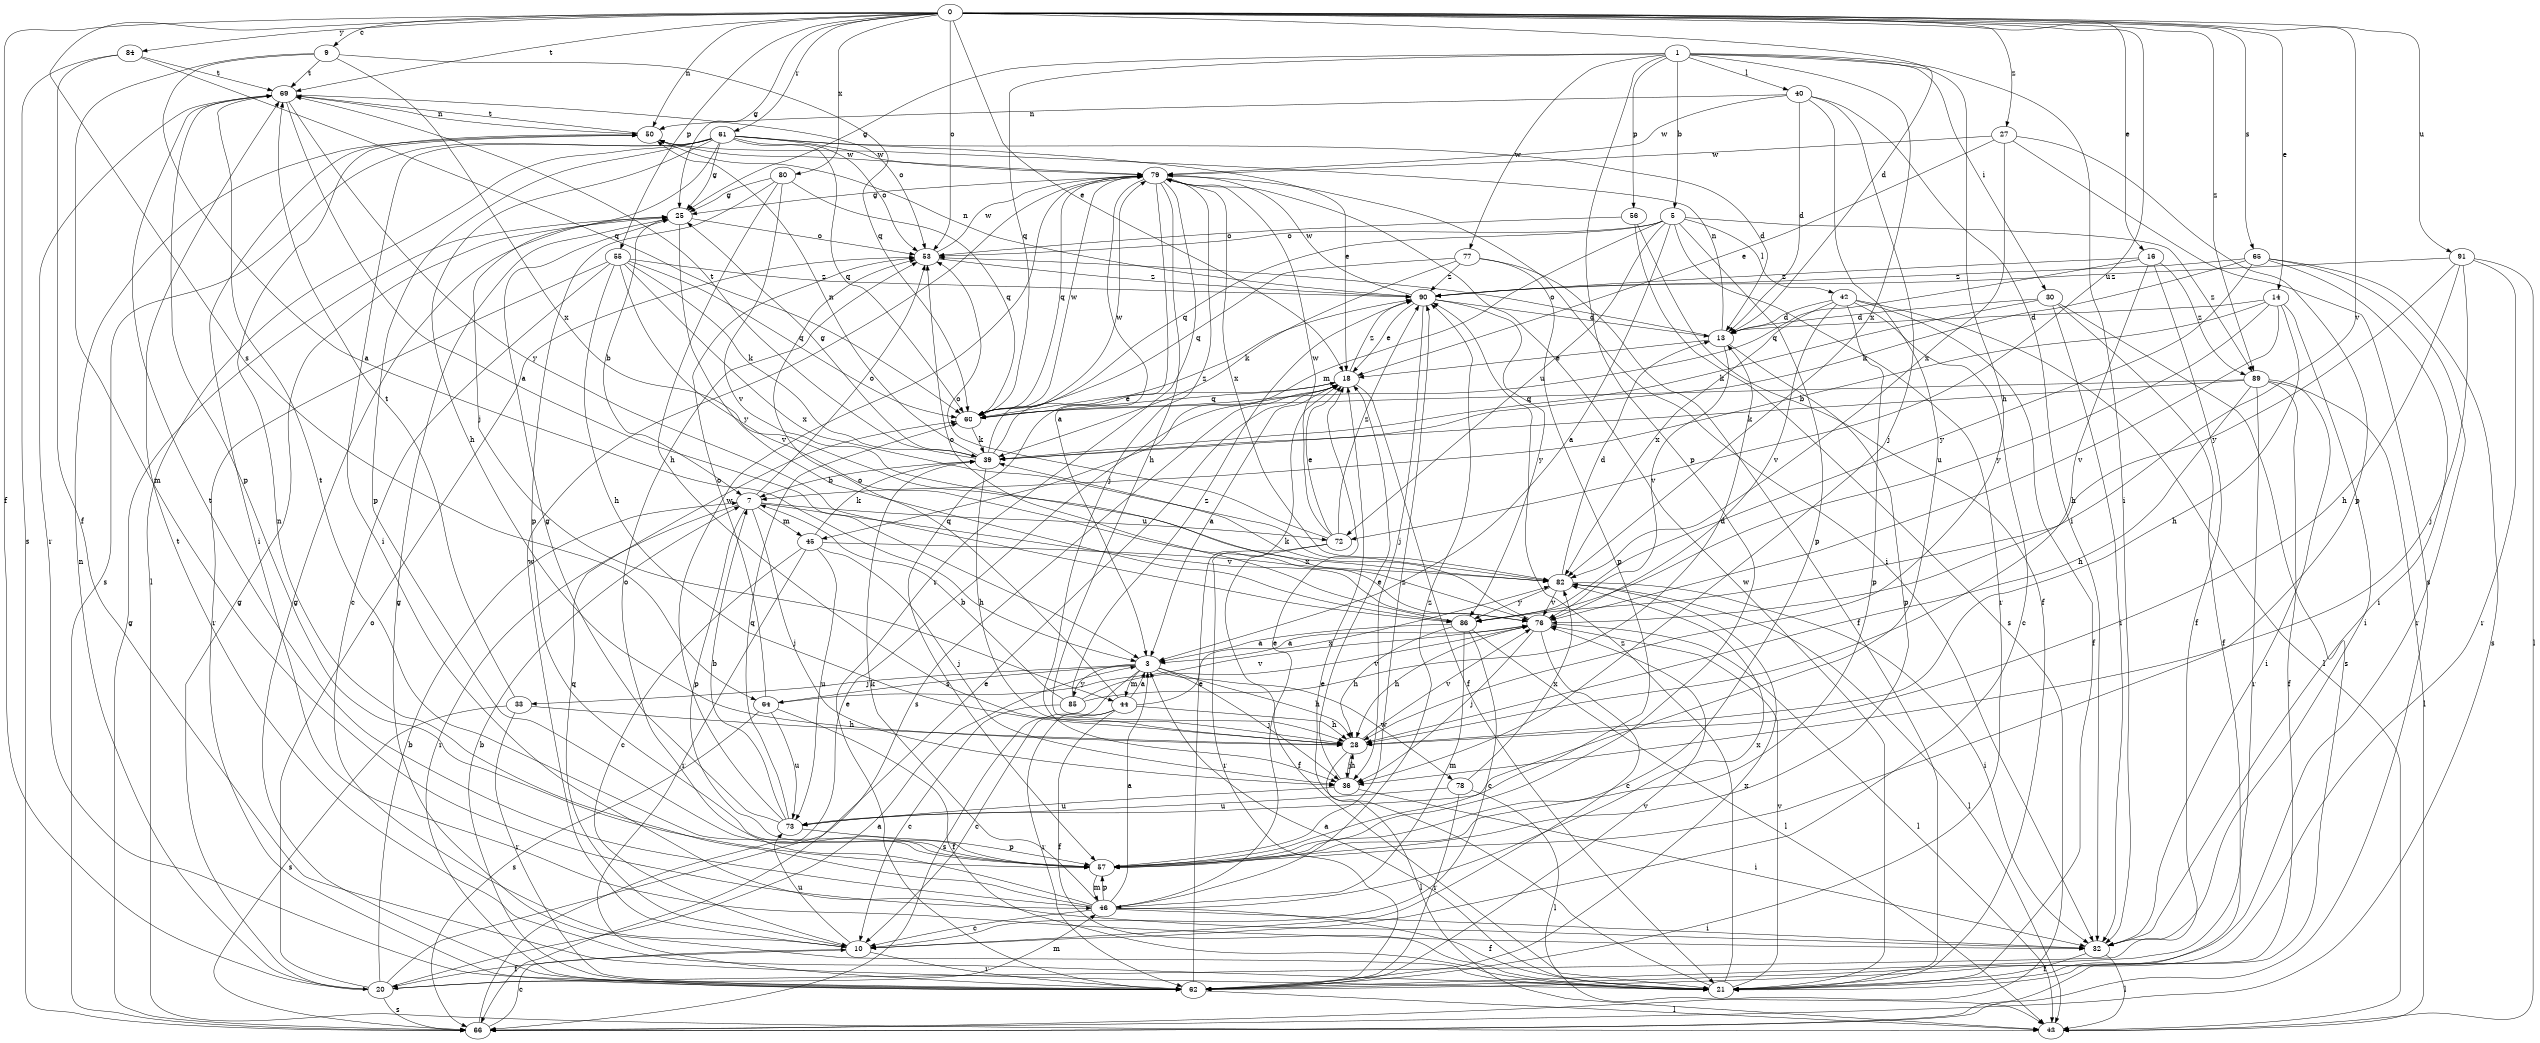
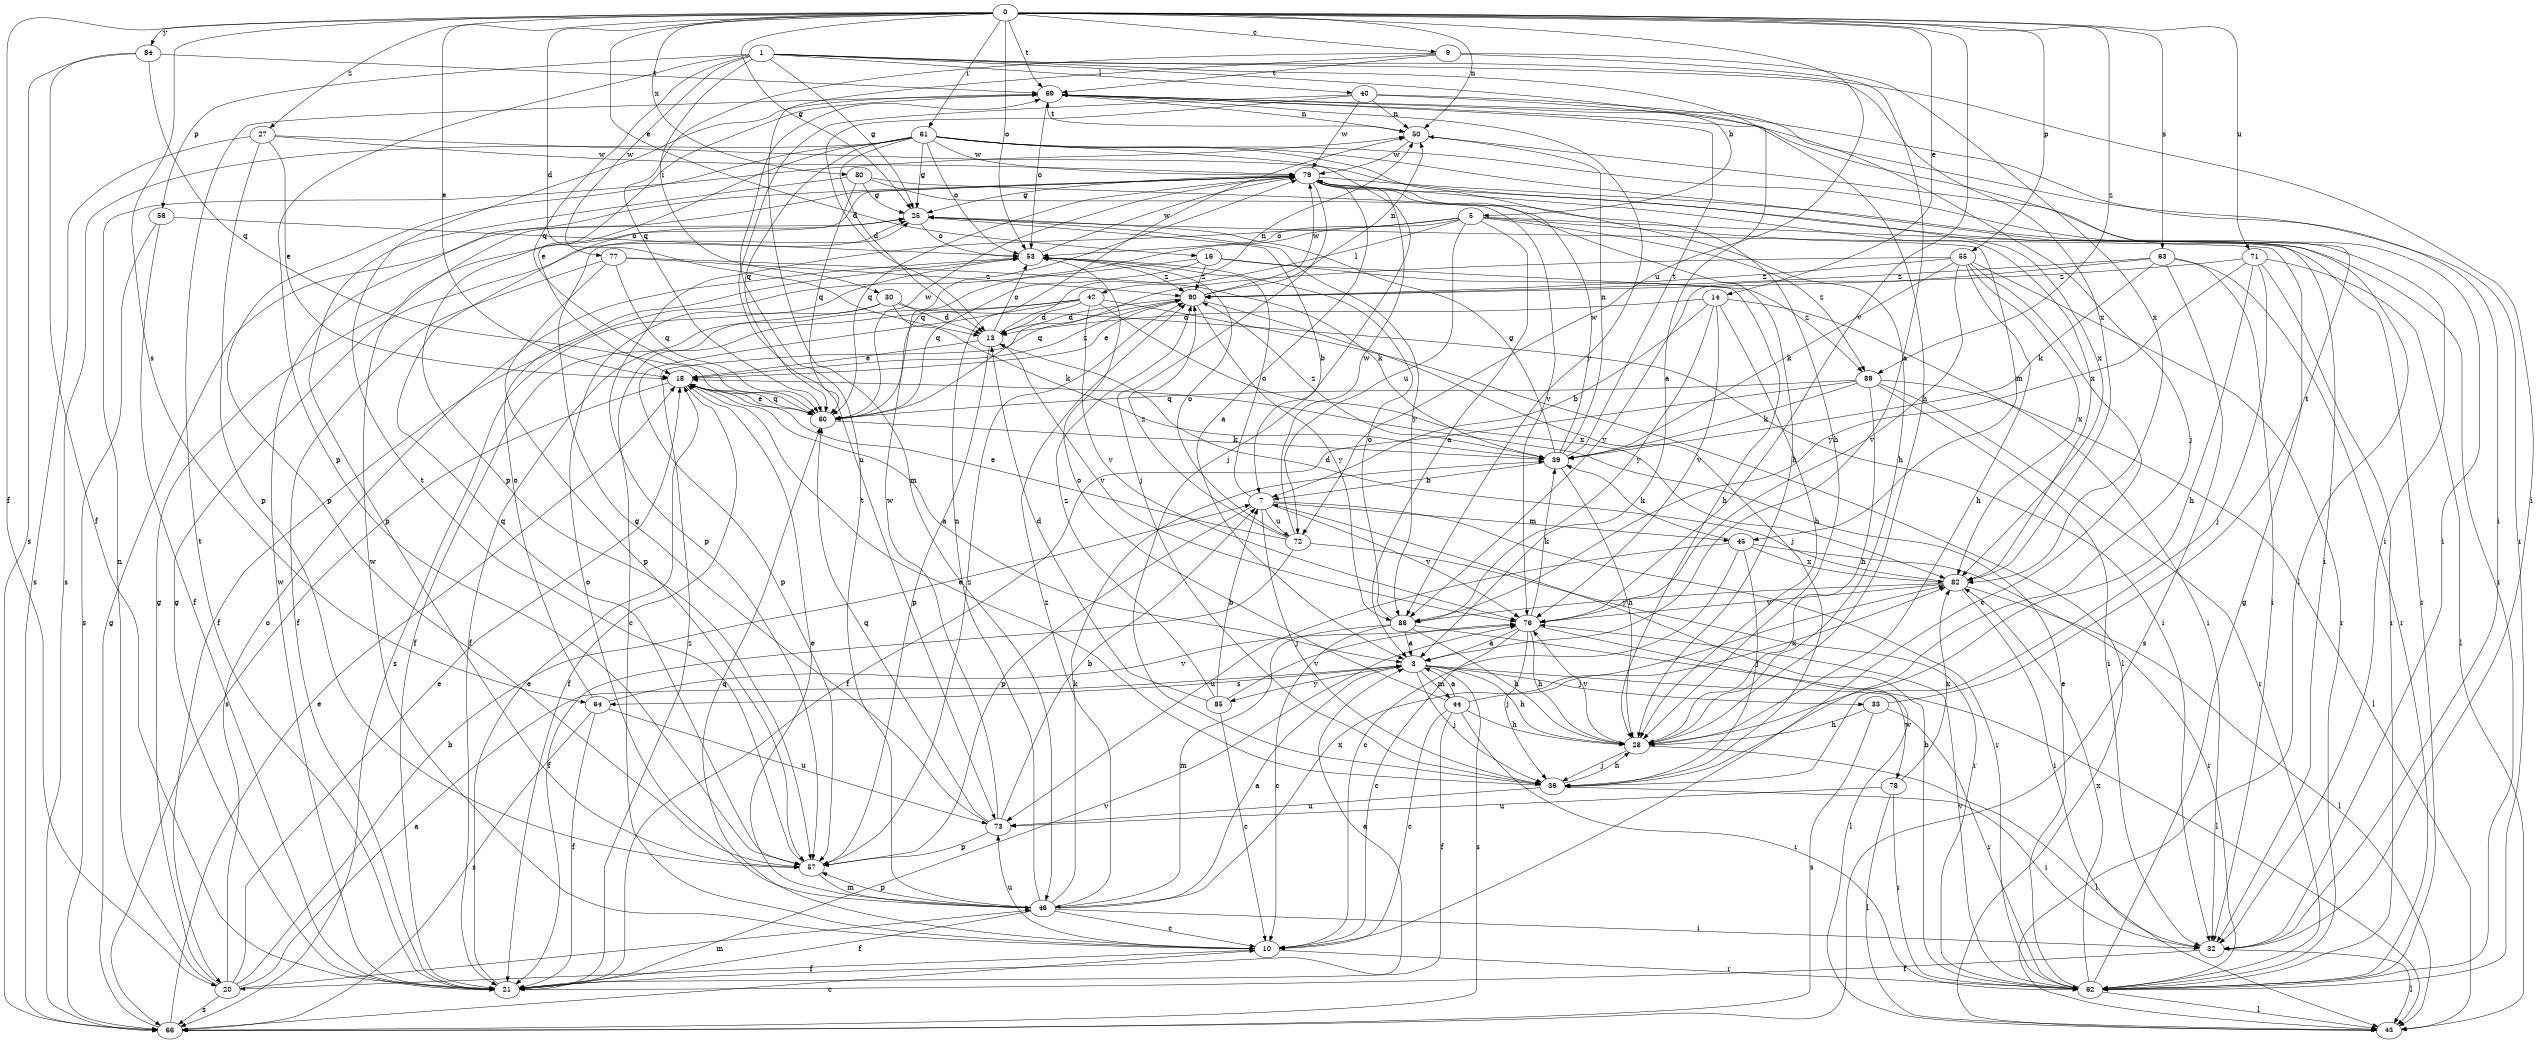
node "65": label "65" -> "63"
node "91": label "91" -> "71"
edge "61" -> "44": now "61" -> "36"
